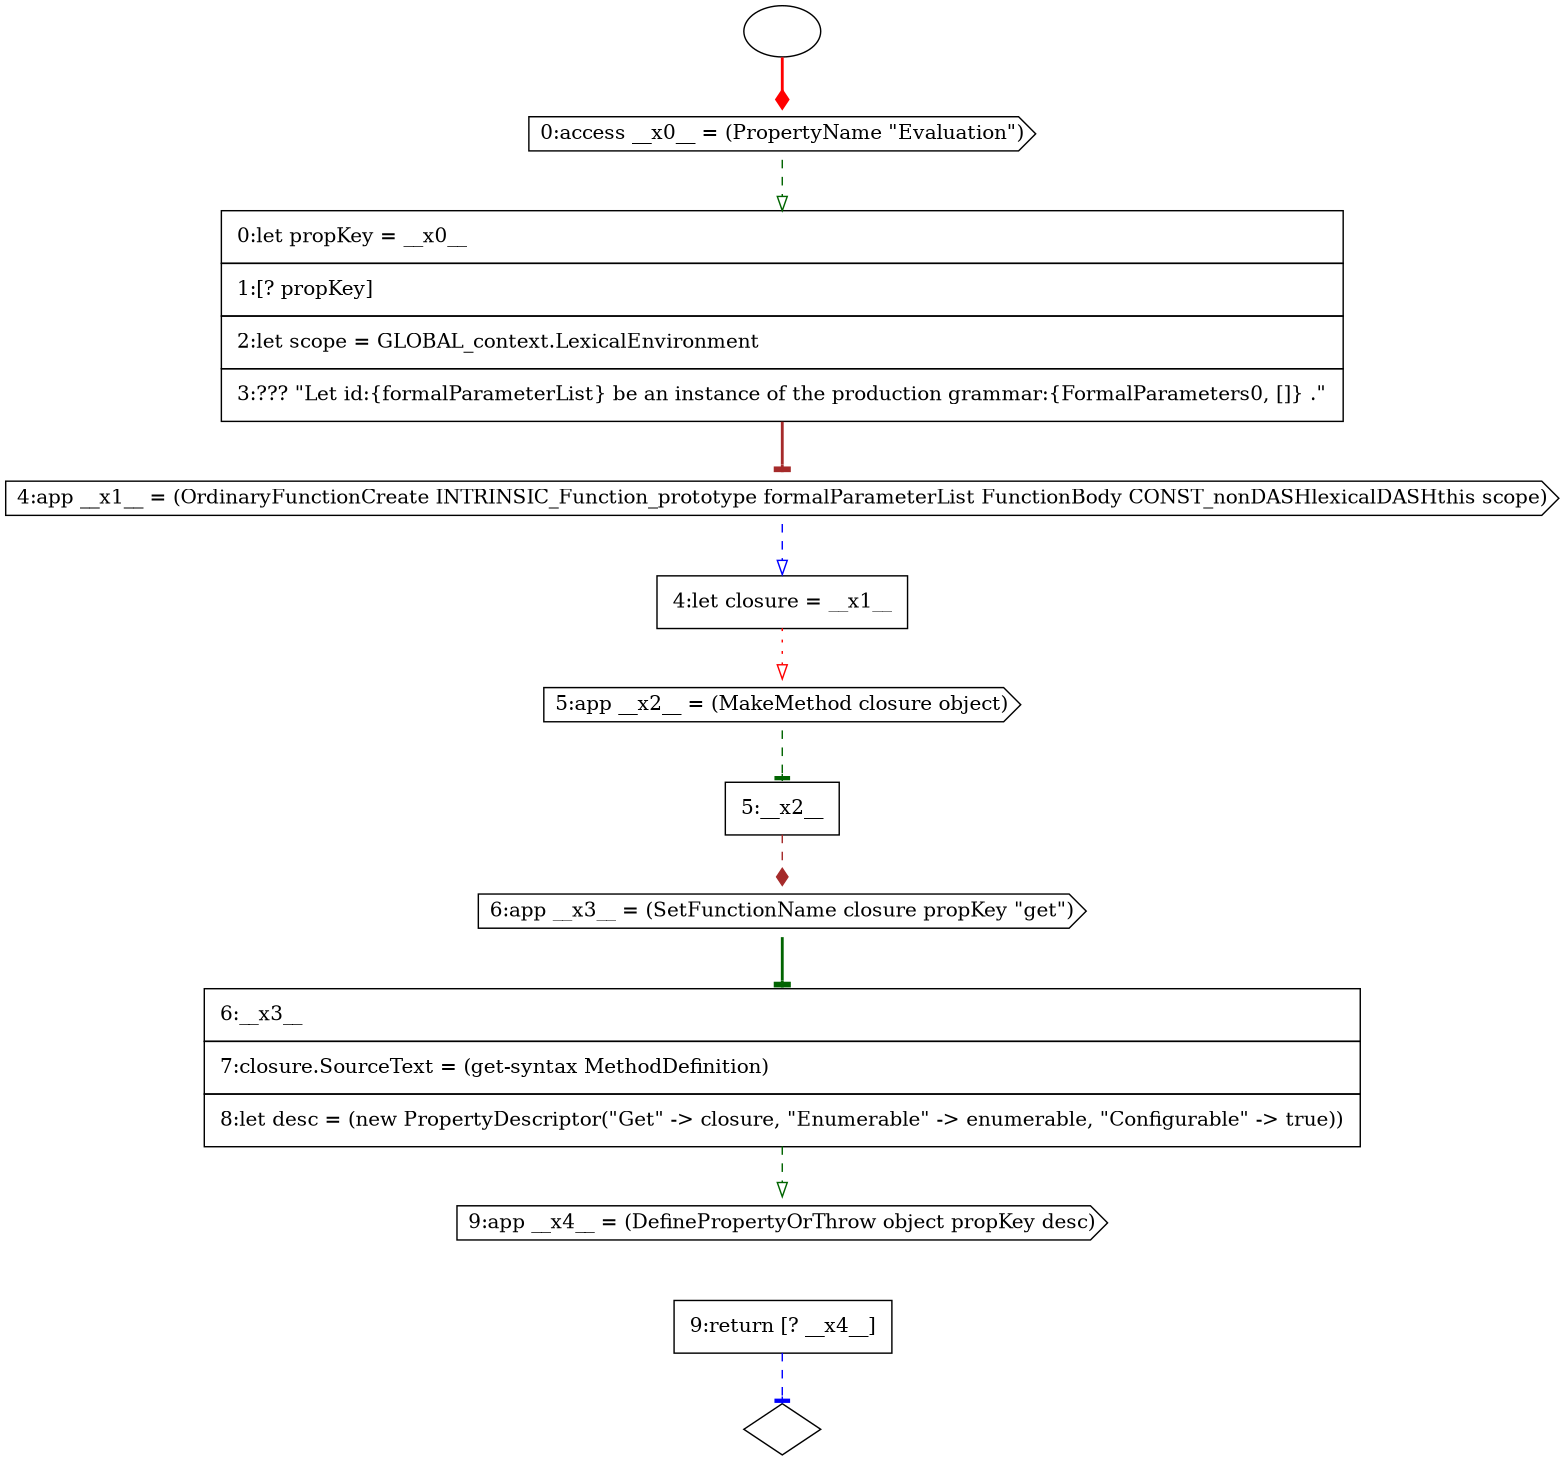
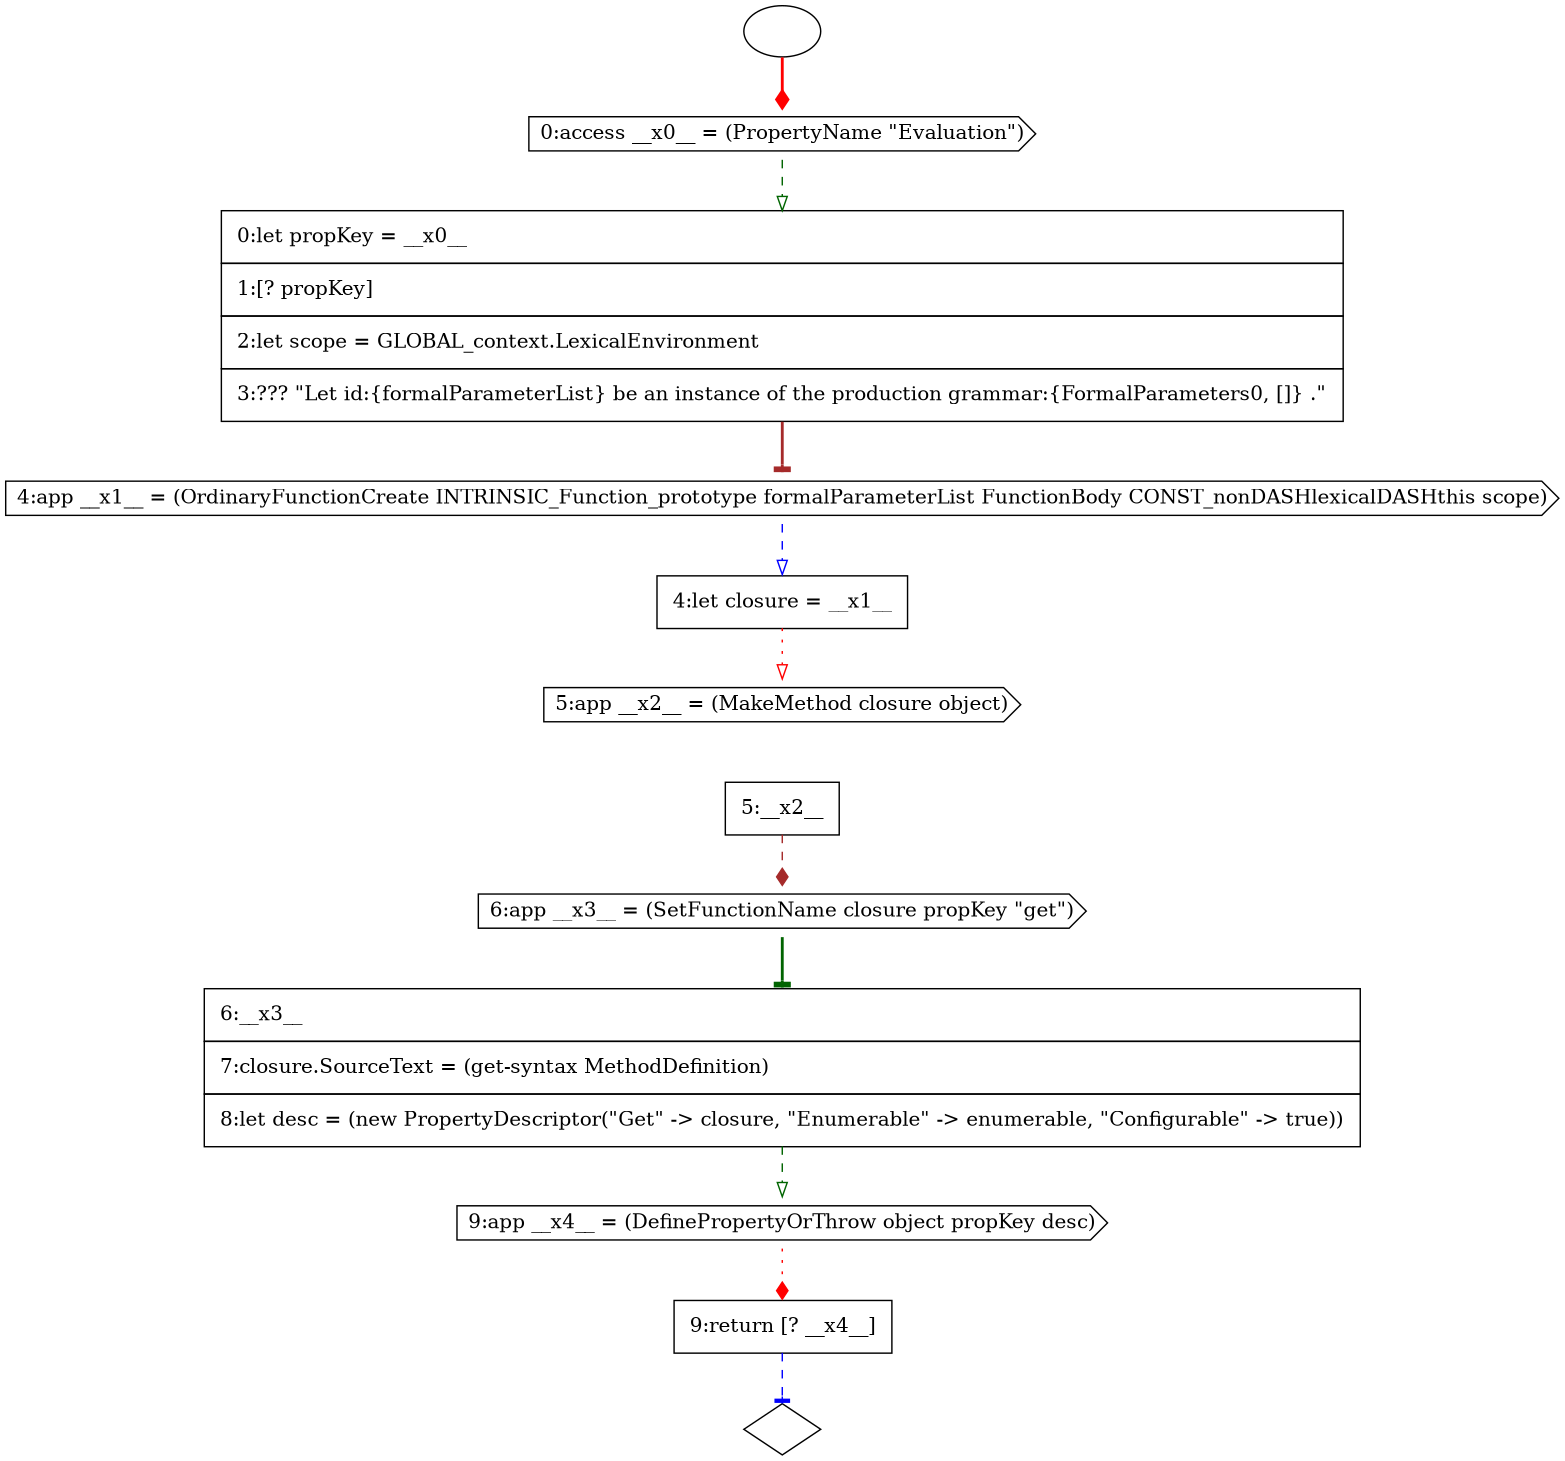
edge "5:app __x2__ = (MakeMethod closure object)" -> "5:__x2__": removed
edge "9:app __x4__ = (DefinePropertyOrThrow object propKey desc)" -> "9:return [? __x4__]": added
